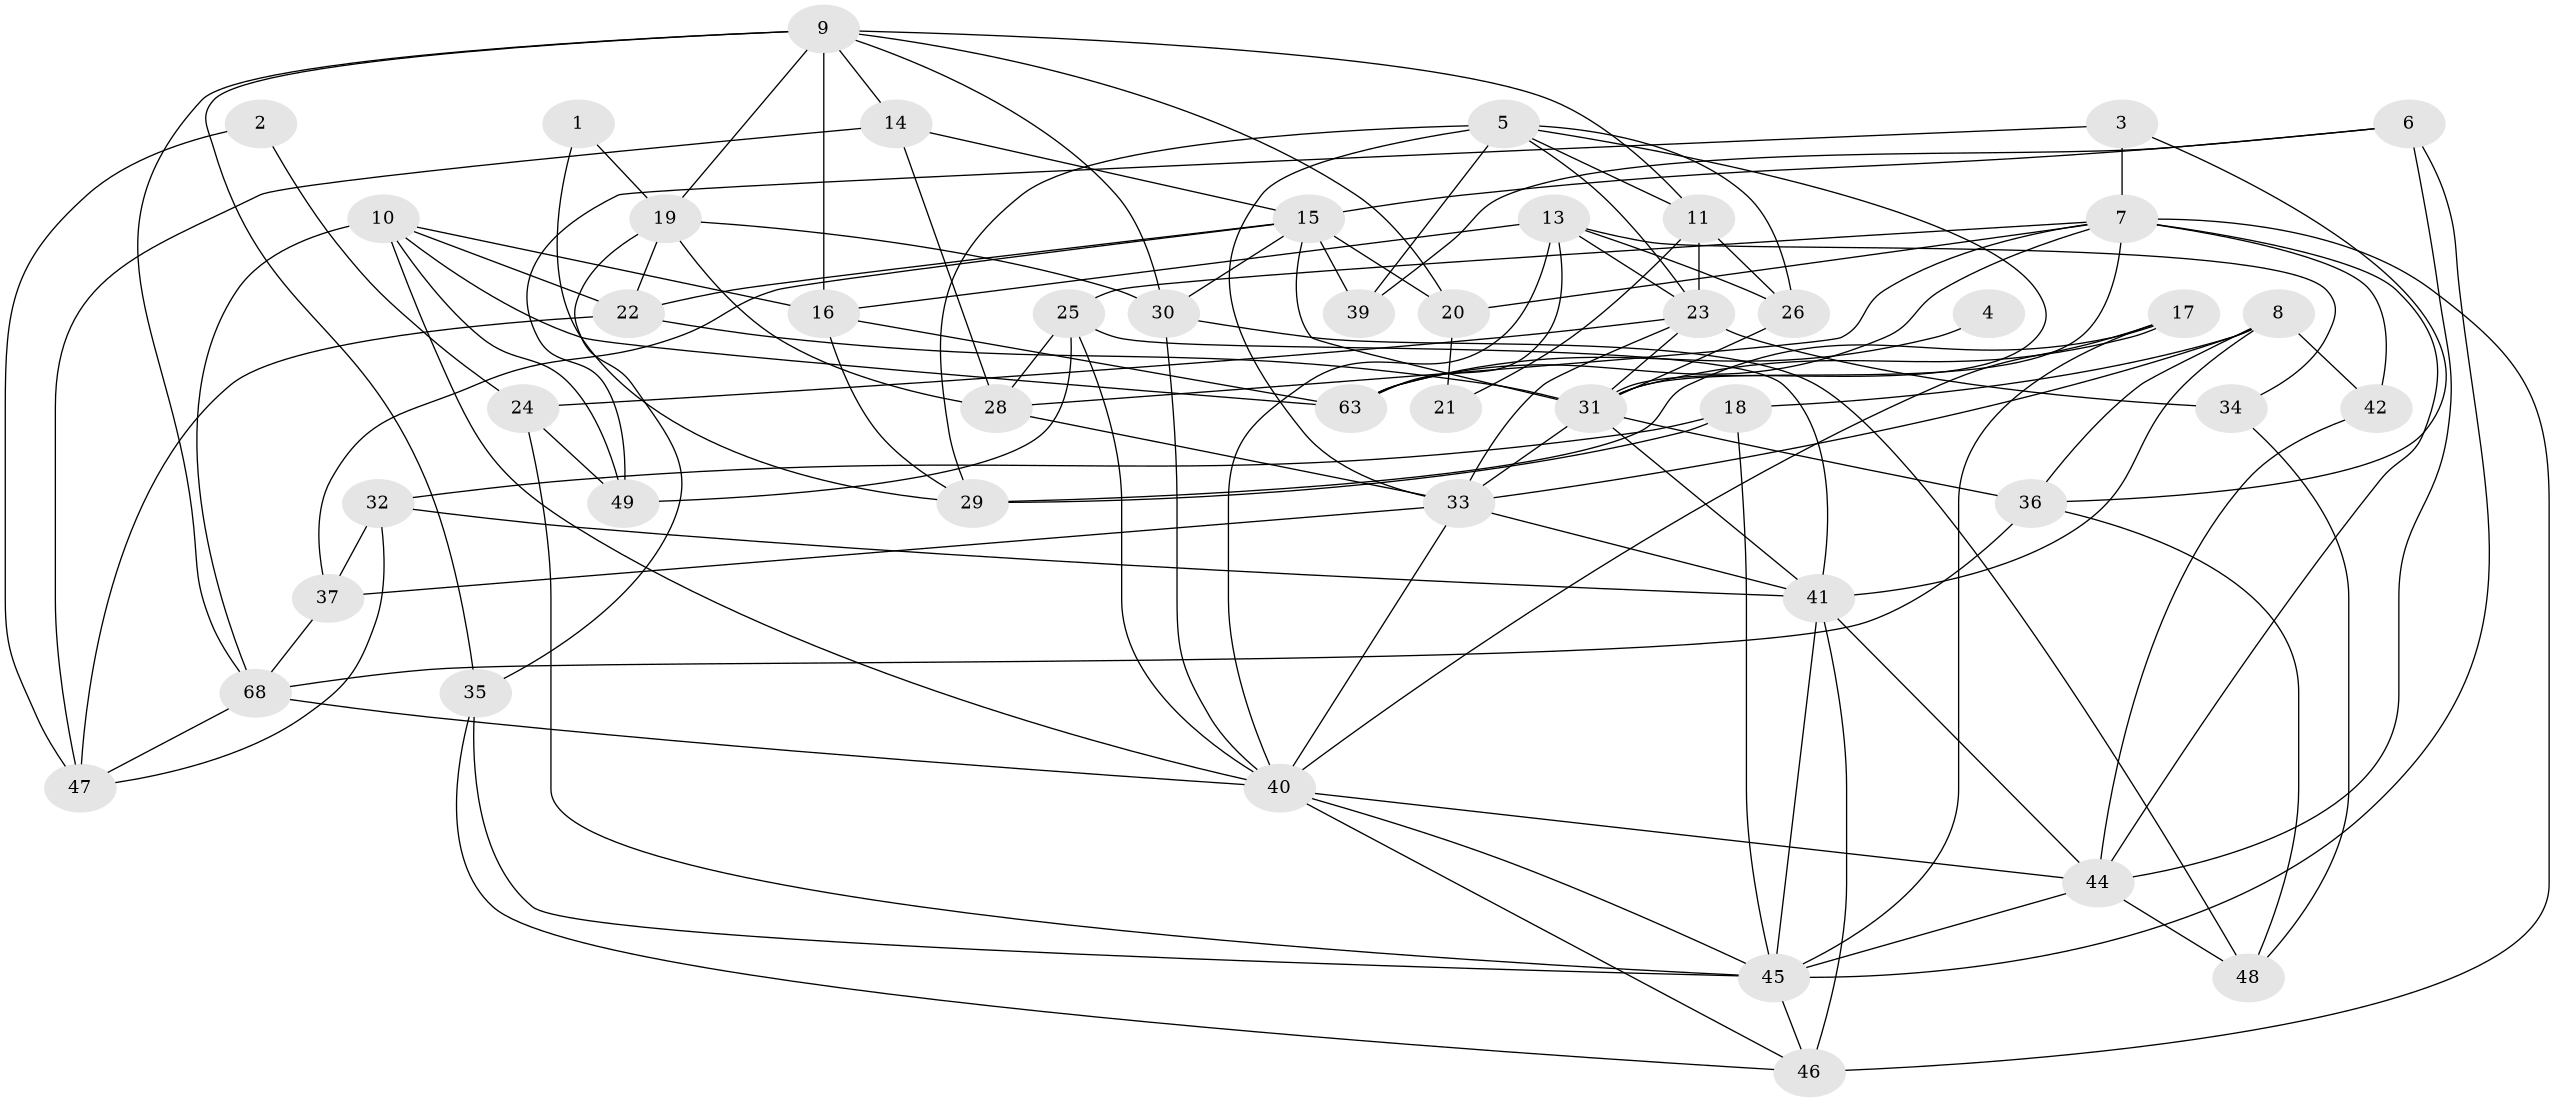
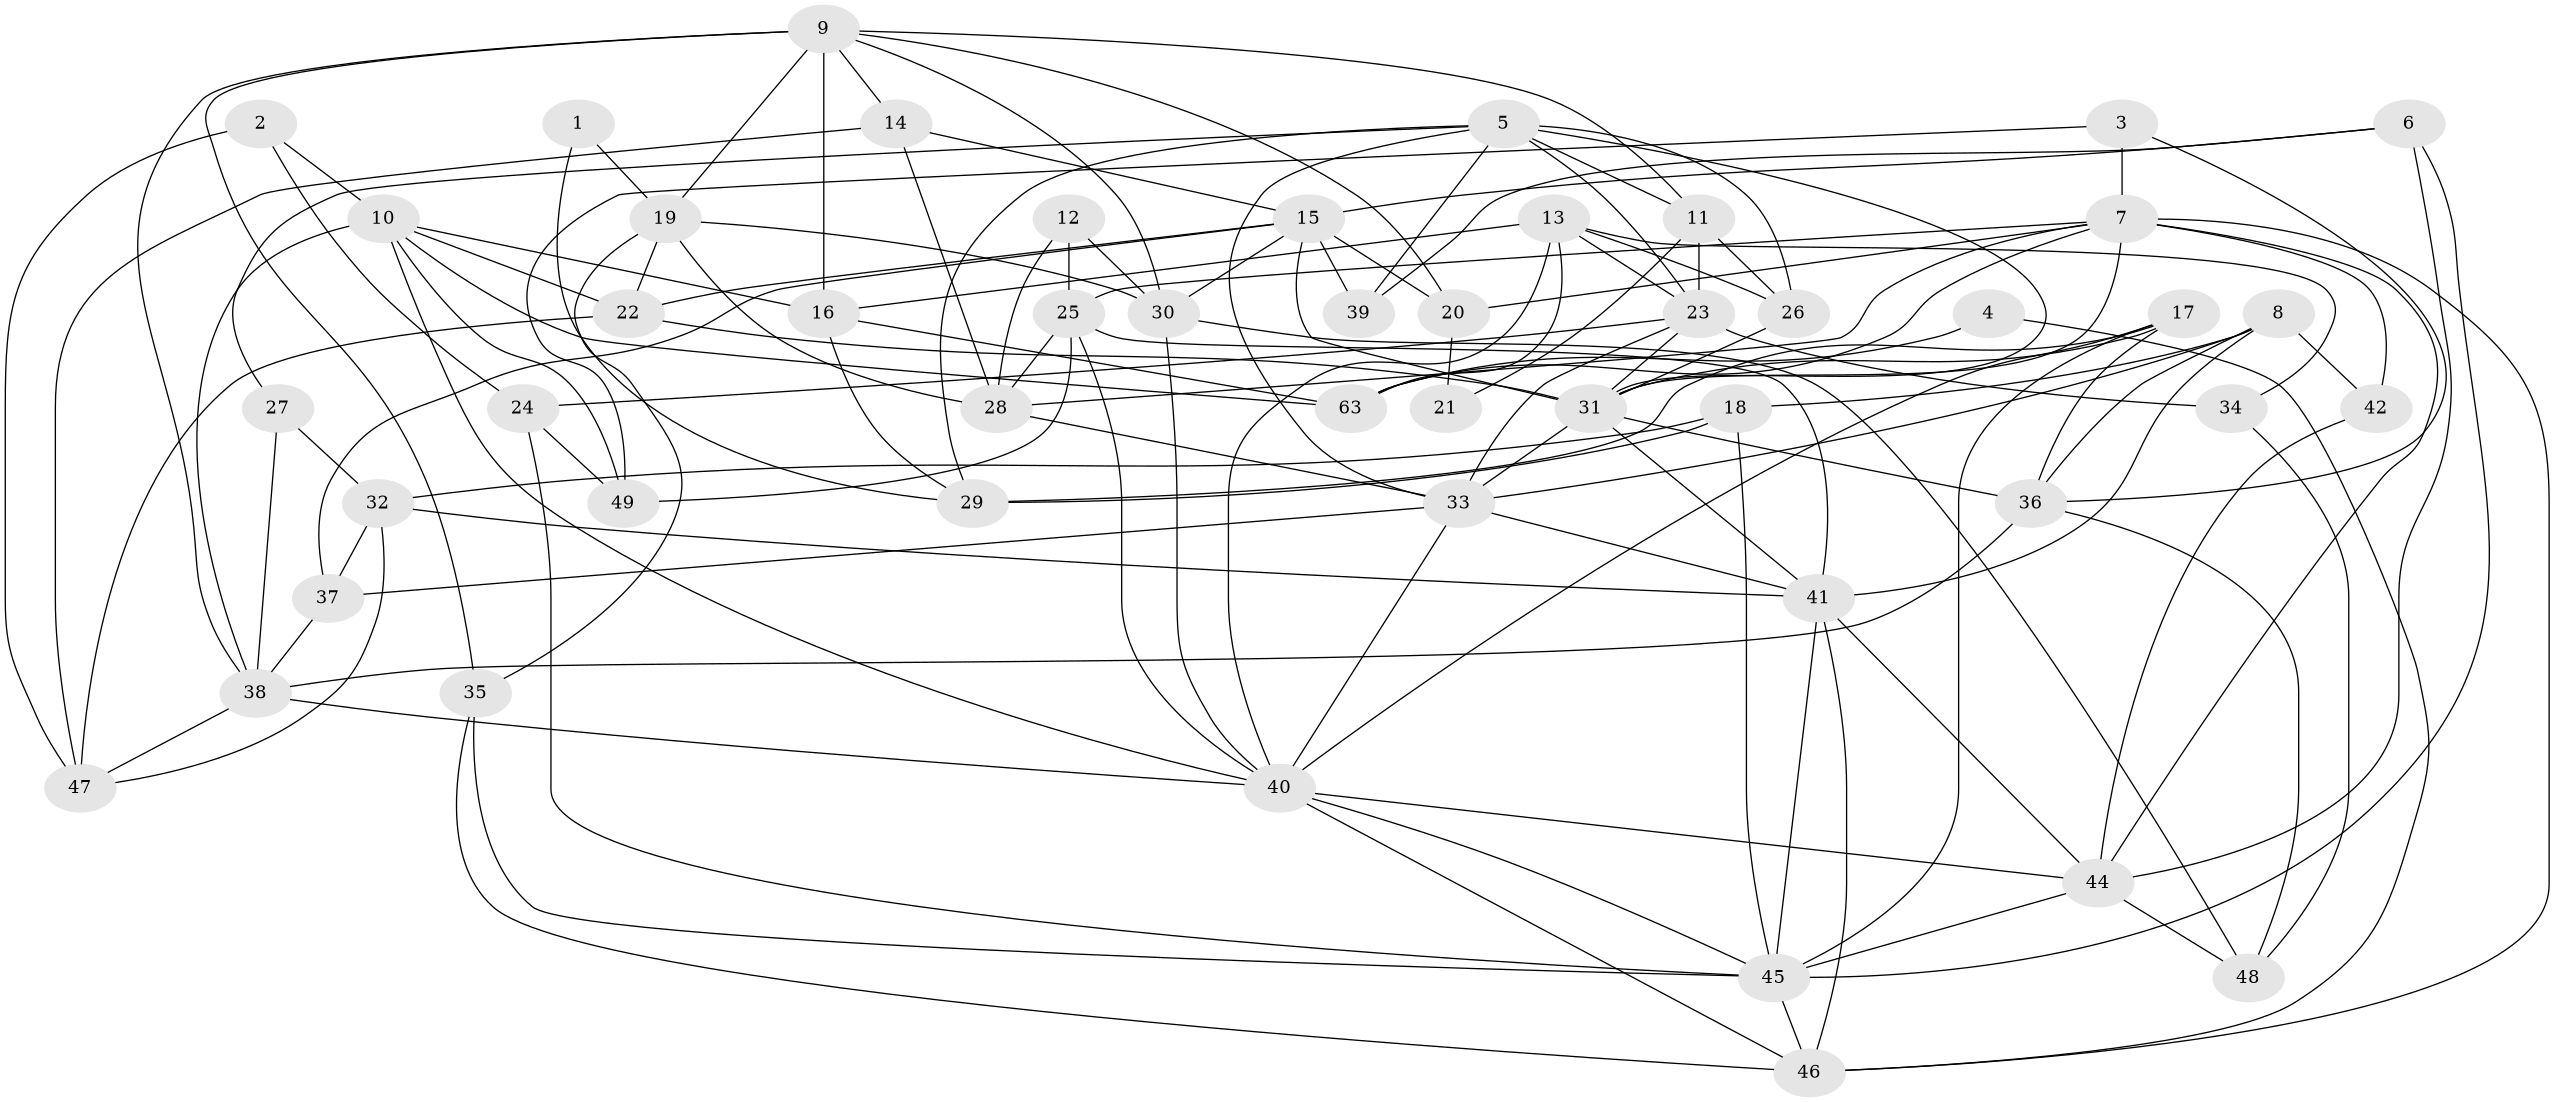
edge "2" -- "10": added
node "12": added
edge "17" -- "36": added
node "27": added
node "68": label "68" -> "38"
edge "4" -- "46": added
